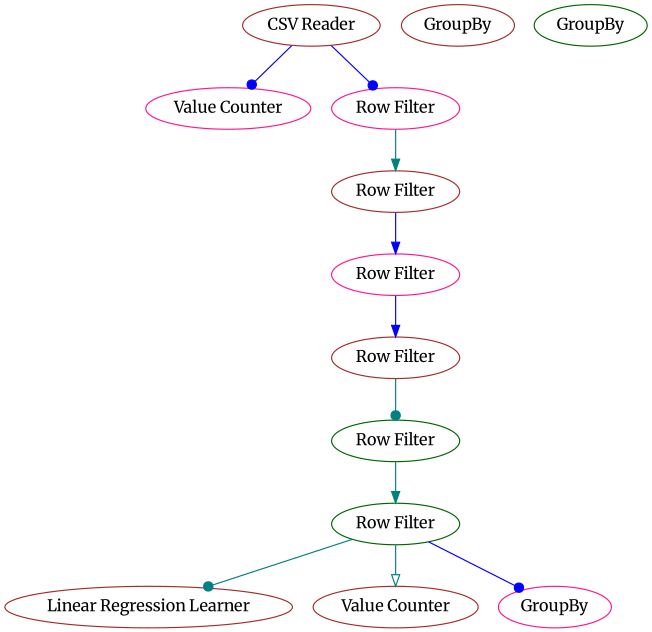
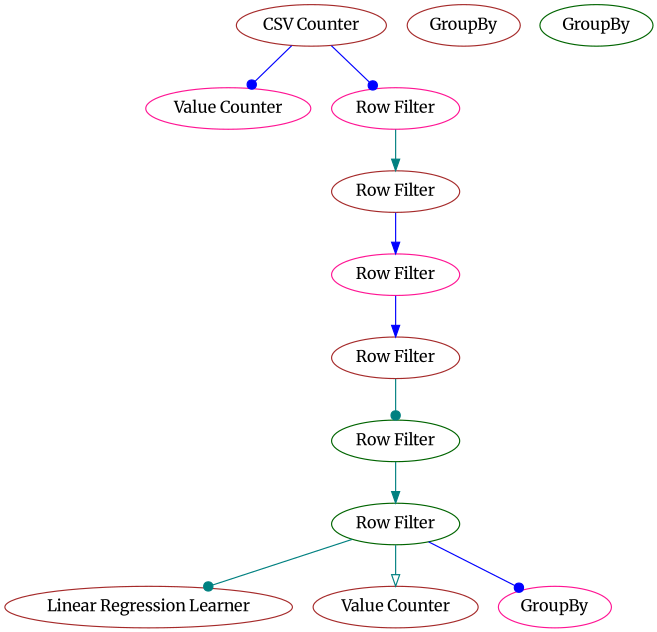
node "CSV Reader": label "CSV Reader" -> "CSV Counter"
